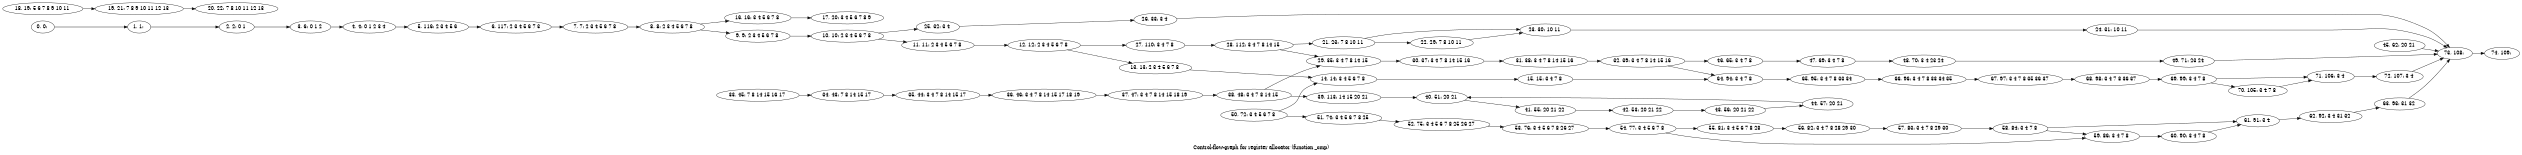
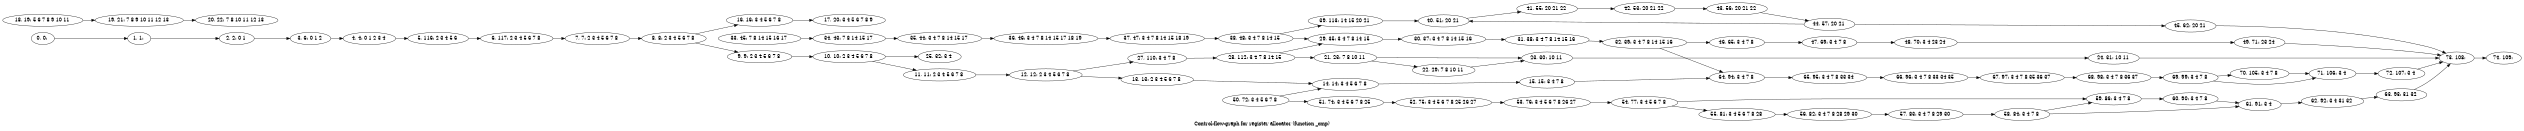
node "26, 33: 3 4": removed
edge "44, 57: 20 21" -> "45, 62: 20 21": added
node "6, 117: 2 3 4 5 6 7 3": label "6, 117: 2 3 4 5 6 7 3" -> "6, 117: 2 3 4 5 6 7 8"
